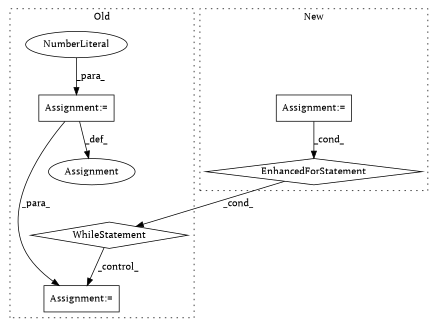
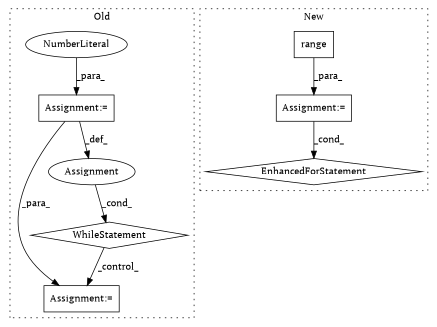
node "range": added
edge "EnhancedForStatement" -> "WhileStatement": now "Assignment" -> "WhileStatement"
